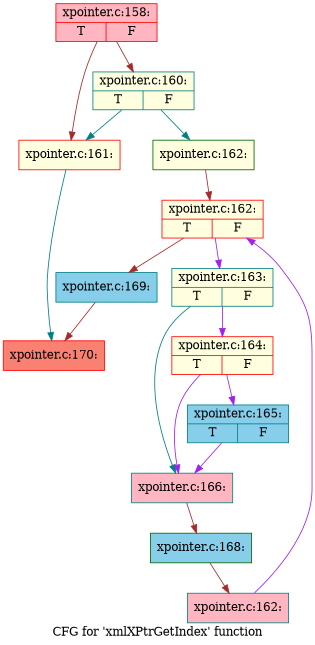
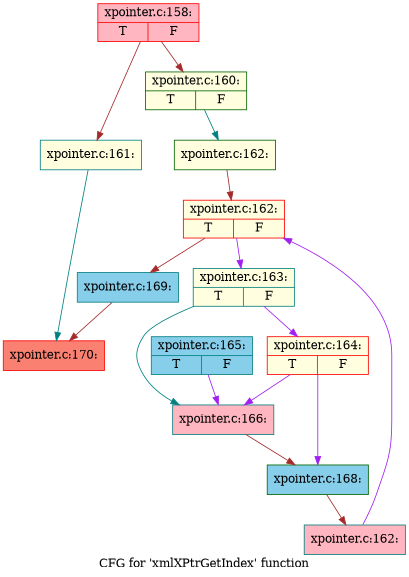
node "xpointer.c:160:": color teal -> darkgreen
edge "xpointer.c:160:" -> "xpointer.c:161:": removed
node "xpointer.c:161:": color red -> teal
edge "xpointer.c:164:" -> "xpointer.c:165:": now "xpointer.c:164:" -> "xpointer.c:168:"
